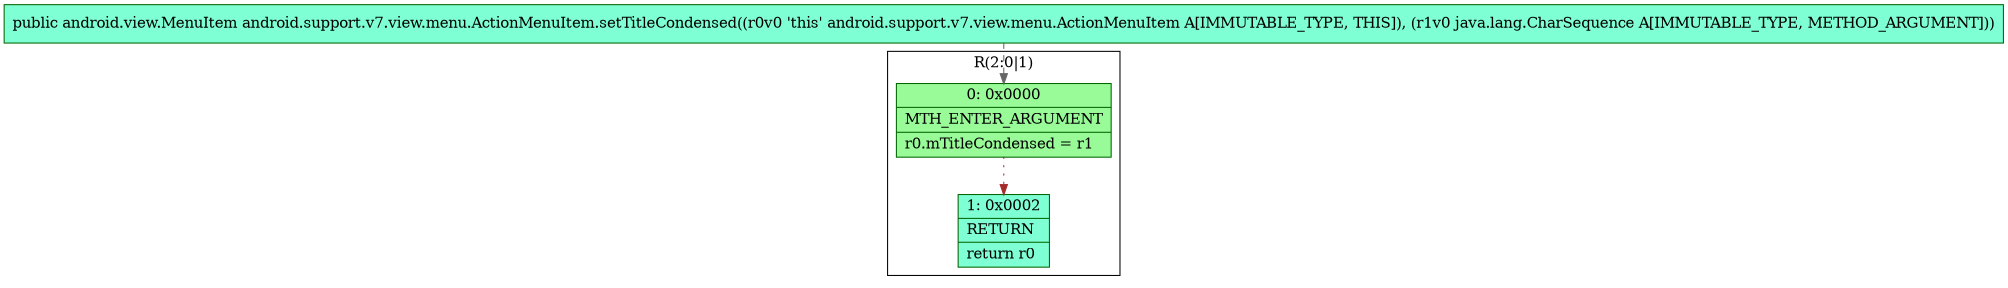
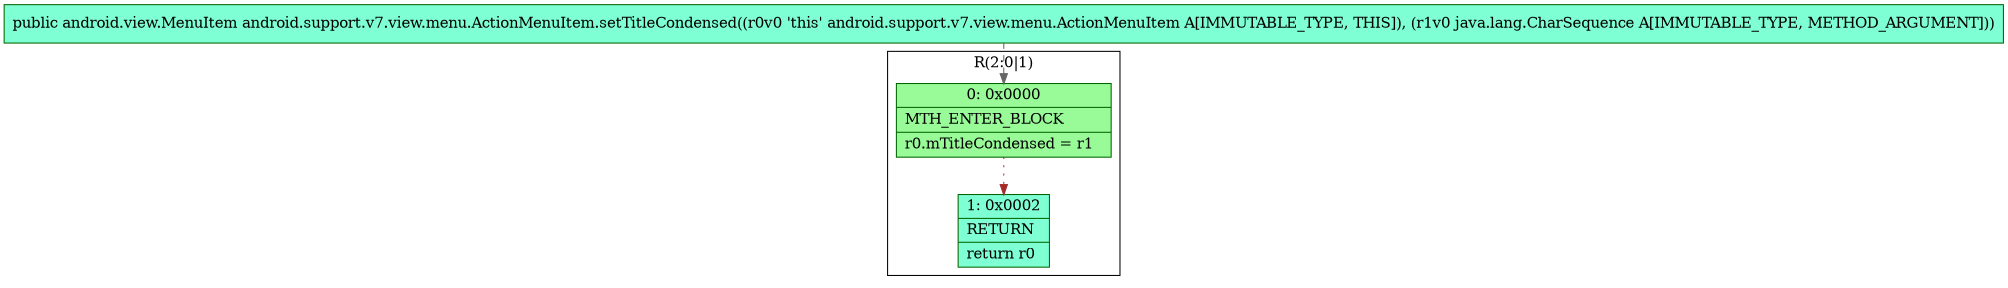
node "0: 0x0000": text "MTH_ENTER_ARGUMENT" -> "MTH_ENTER_BLOCK"
